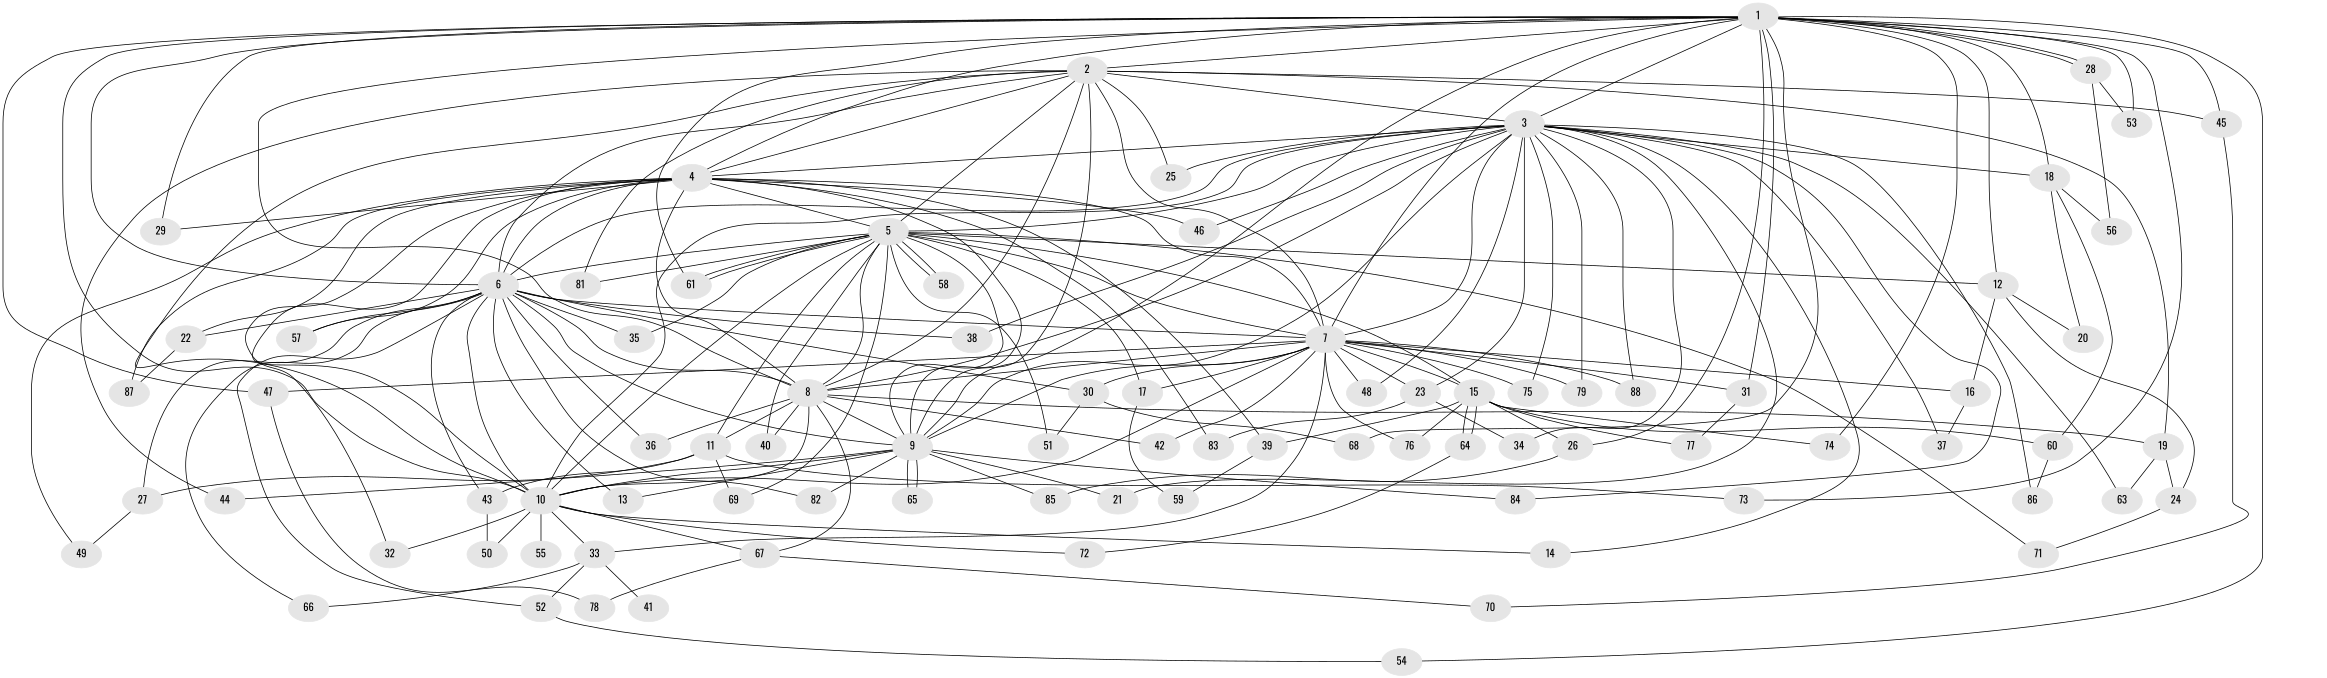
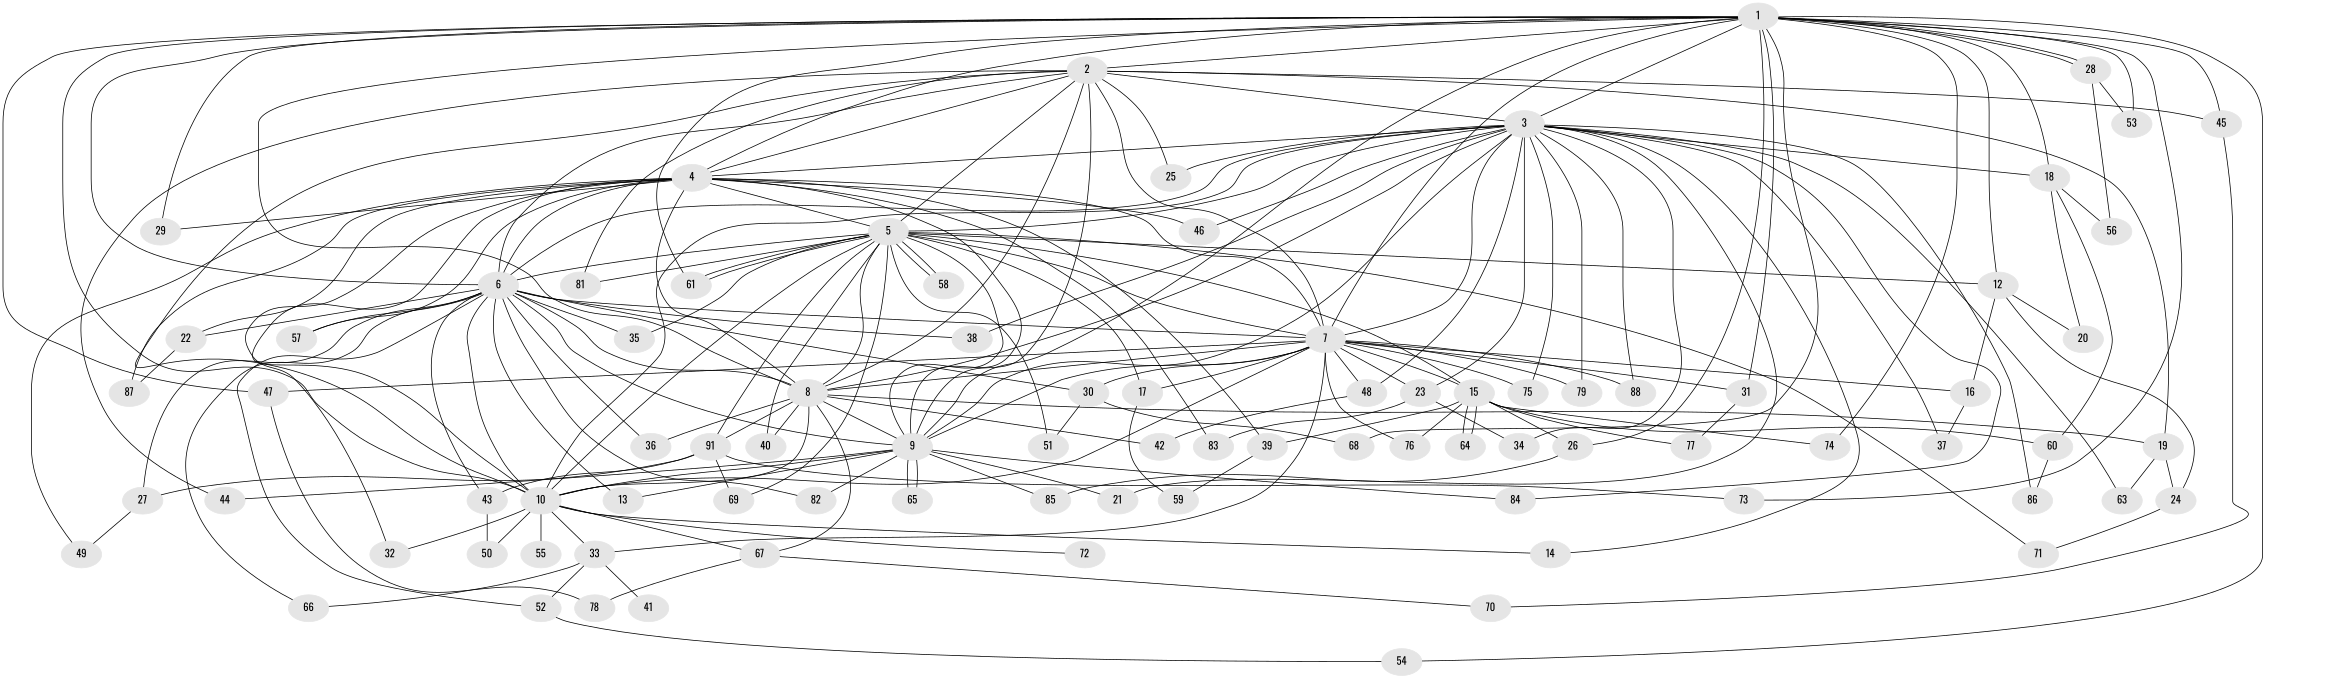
edge "7" -- "42": now "48" -- "42"
node "11": label "11" -> "91"
edge "64" -- "72": removed
